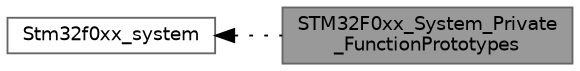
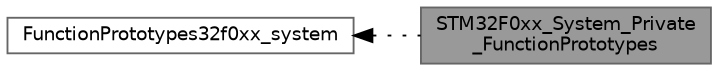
node "Stm32f0xx_system": label "Stm32f0xx_system" -> "FunctionPrototypes32f0xx_system"
